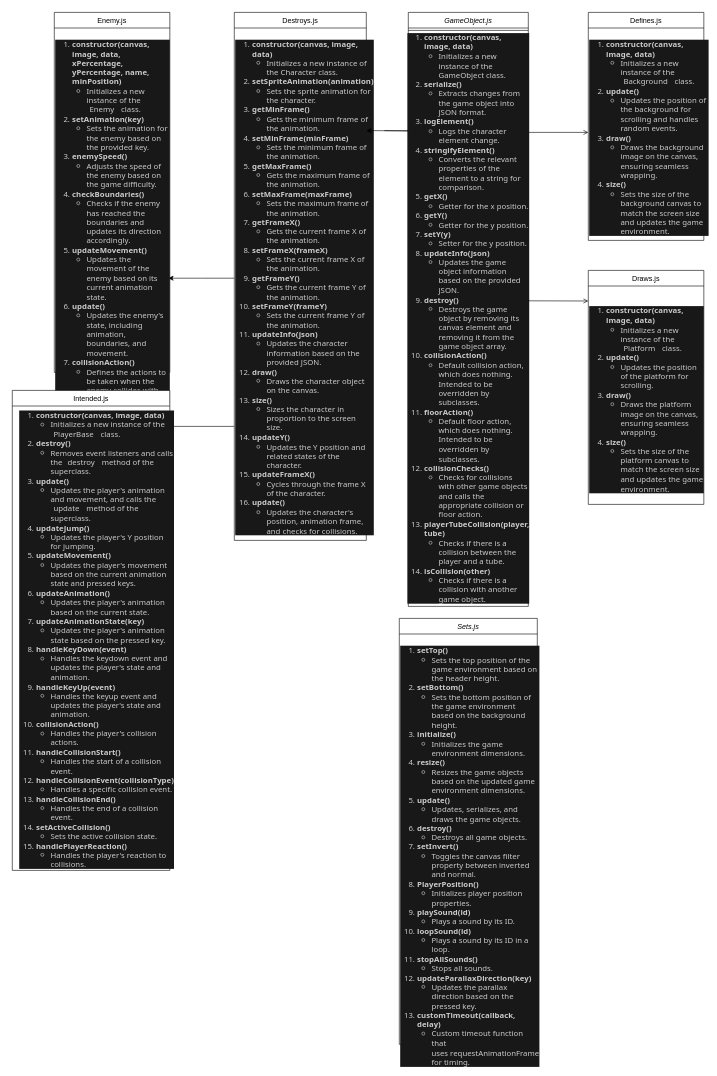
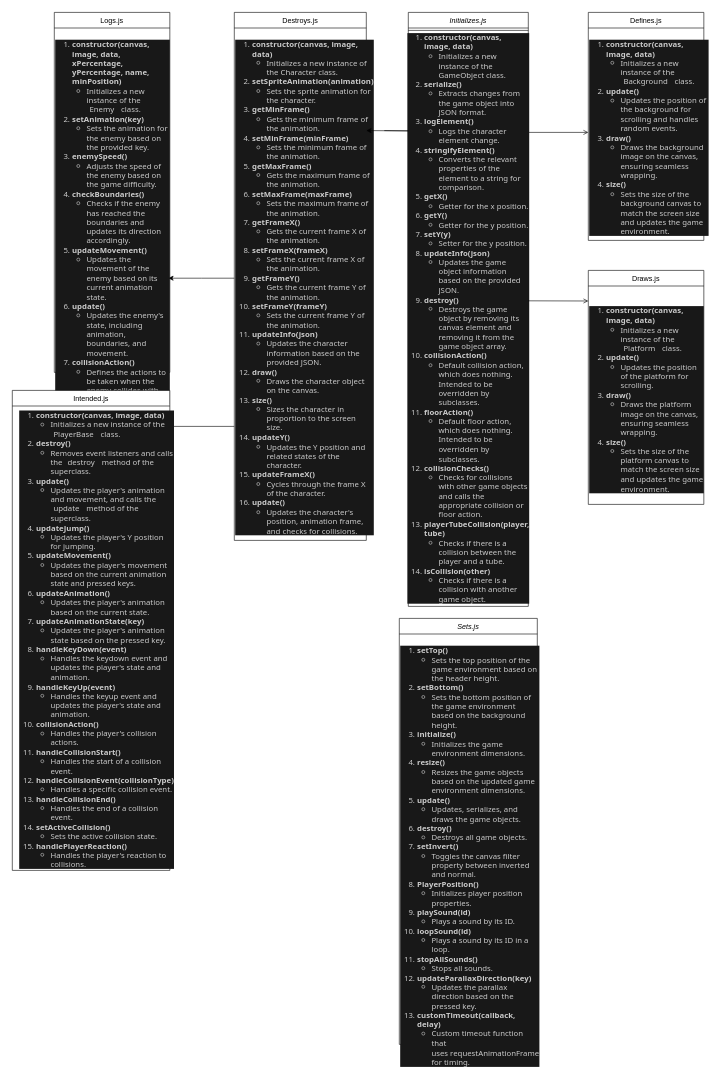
node "Enemy.js": label "Enemy.js" -> "Logs.js"
node "GameObject.js": label "GameObject.js" -> "Initializes.js"
